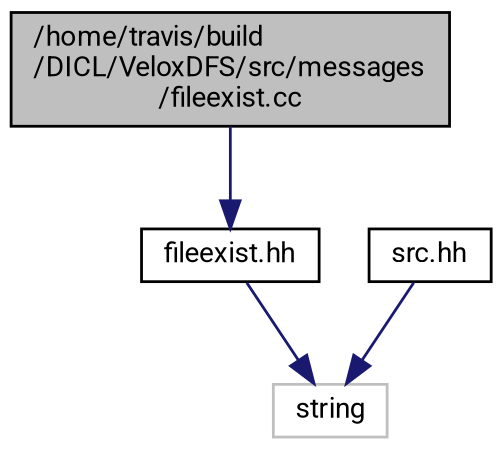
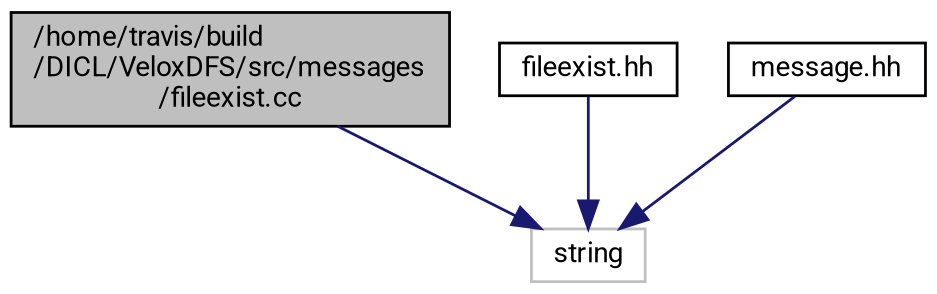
edge "/home/travis/build /DICL/VeloxDFS/src/messages /fileexist.cc" -> "fileexist.hh": now "/home/travis/build /DICL/VeloxDFS/src/messages /fileexist.cc" -> "string"
node "src.hh": label "src.hh" -> "message.hh"
